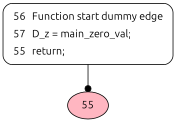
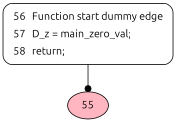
node "56": text "55" -> "58"
